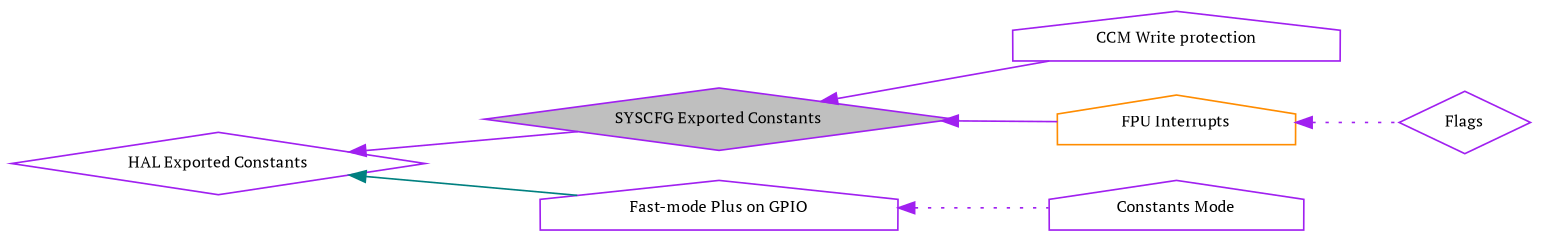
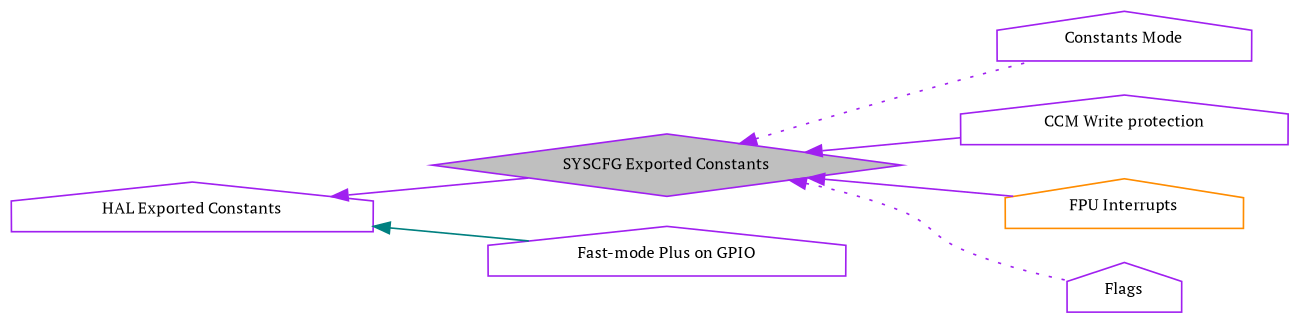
edge "Flags" -> "FPU Interrupts": now "Flags" -> "SYSCFG Exported Constants"
node "Flags": shape diamond -> house
node "HAL Exported Constants": shape diamond -> house
edge "Constants Mode" -> "Fast-mode Plus on GPIO": now "Constants Mode" -> "SYSCFG Exported Constants"
